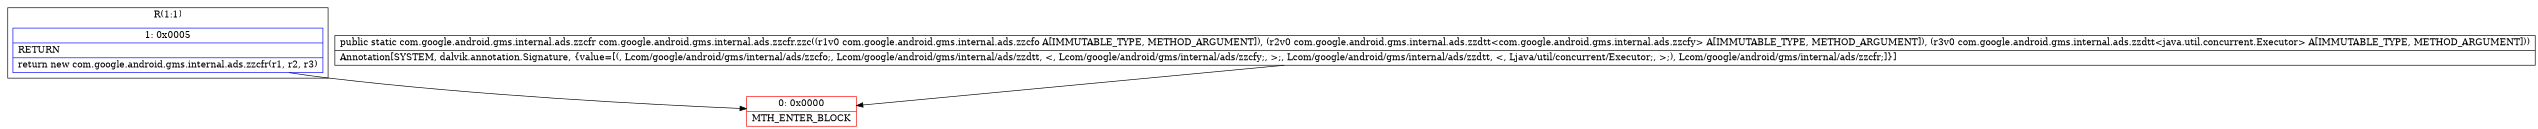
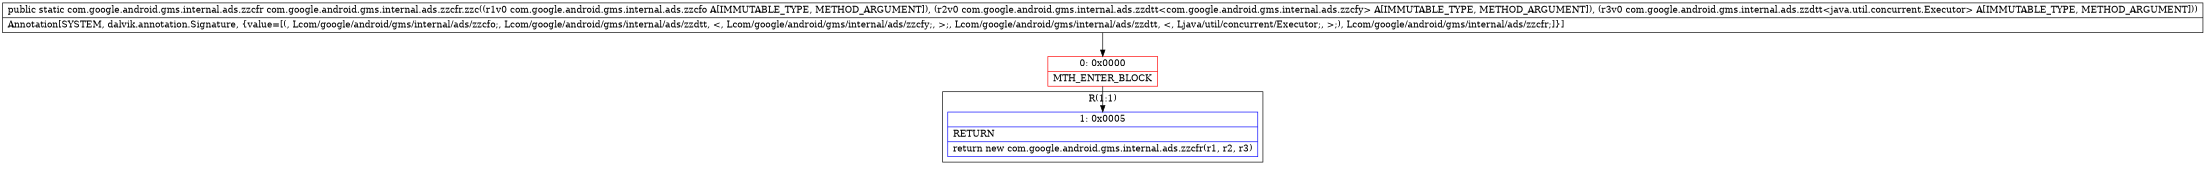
edge "1: 0x0005" -> "0: 0x0000": reversed
